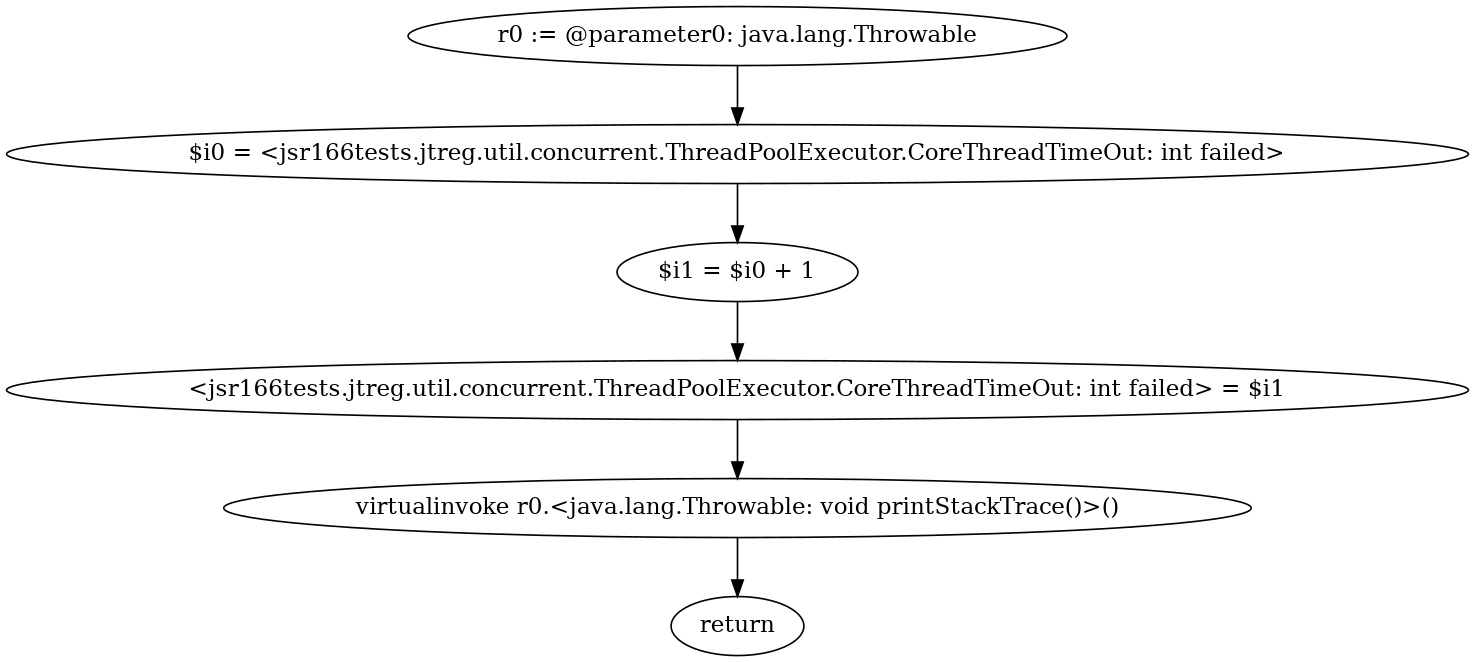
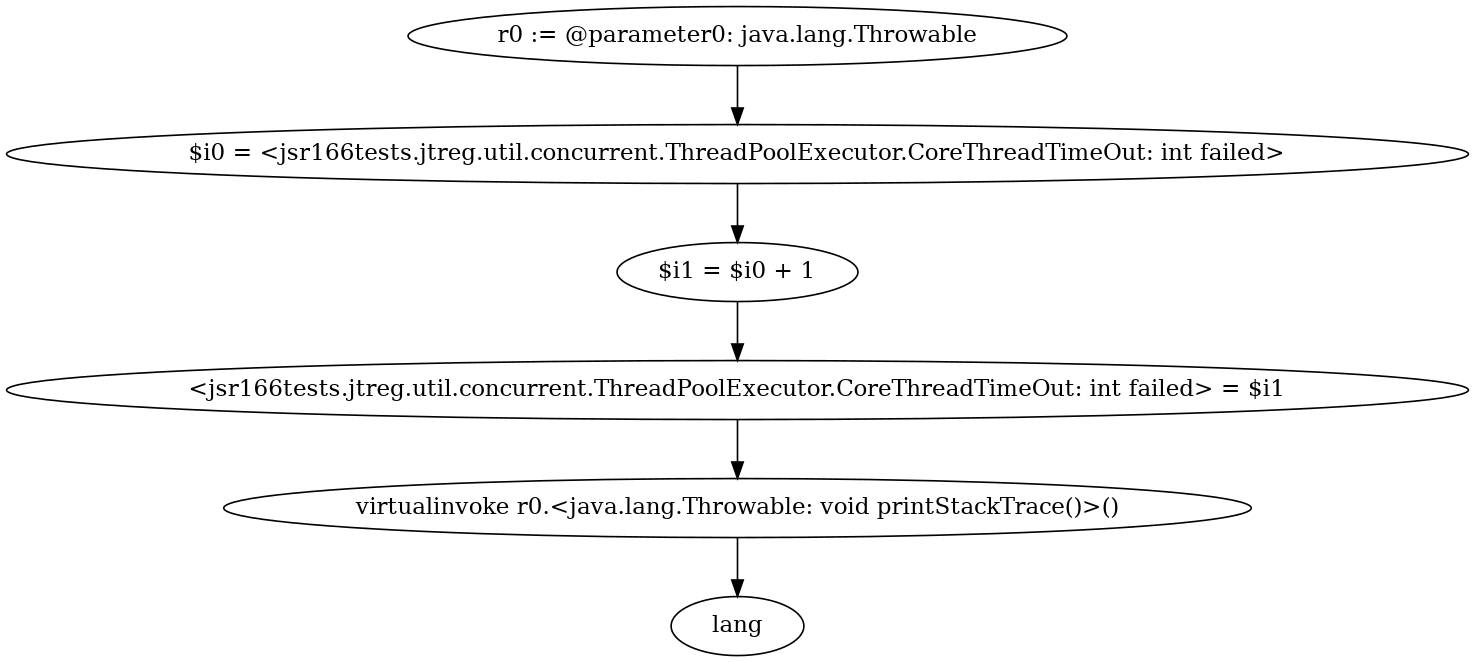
node "return": label "return" -> "lang"
